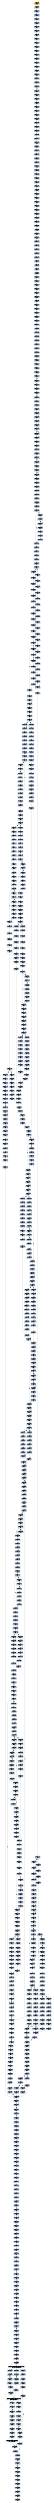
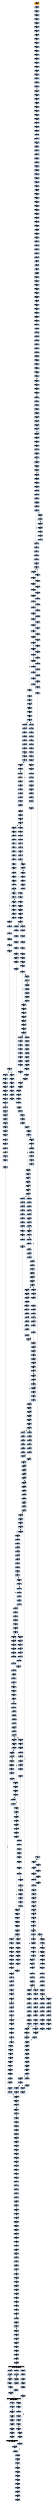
node "0x00591a02 movl": removed
